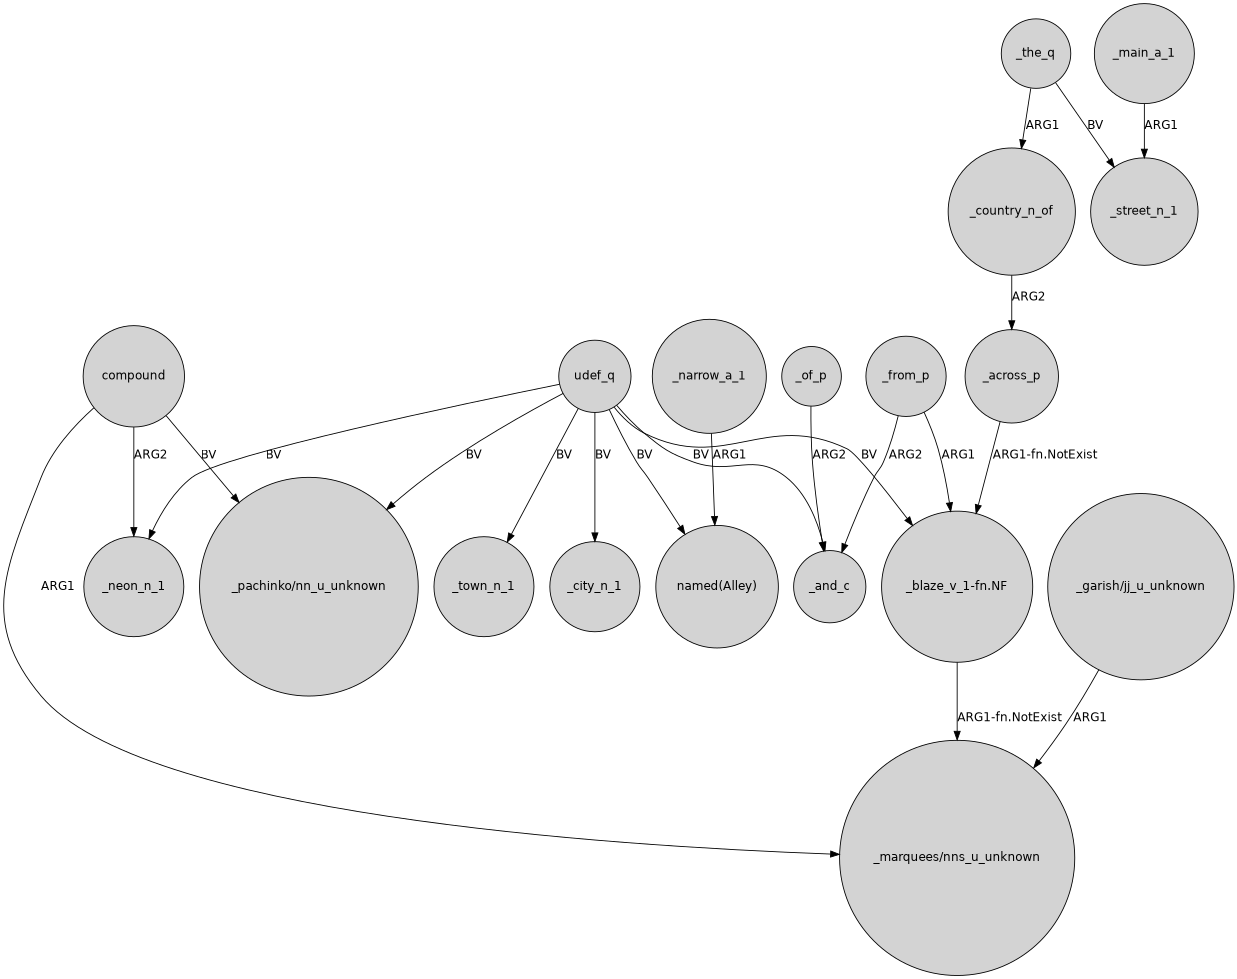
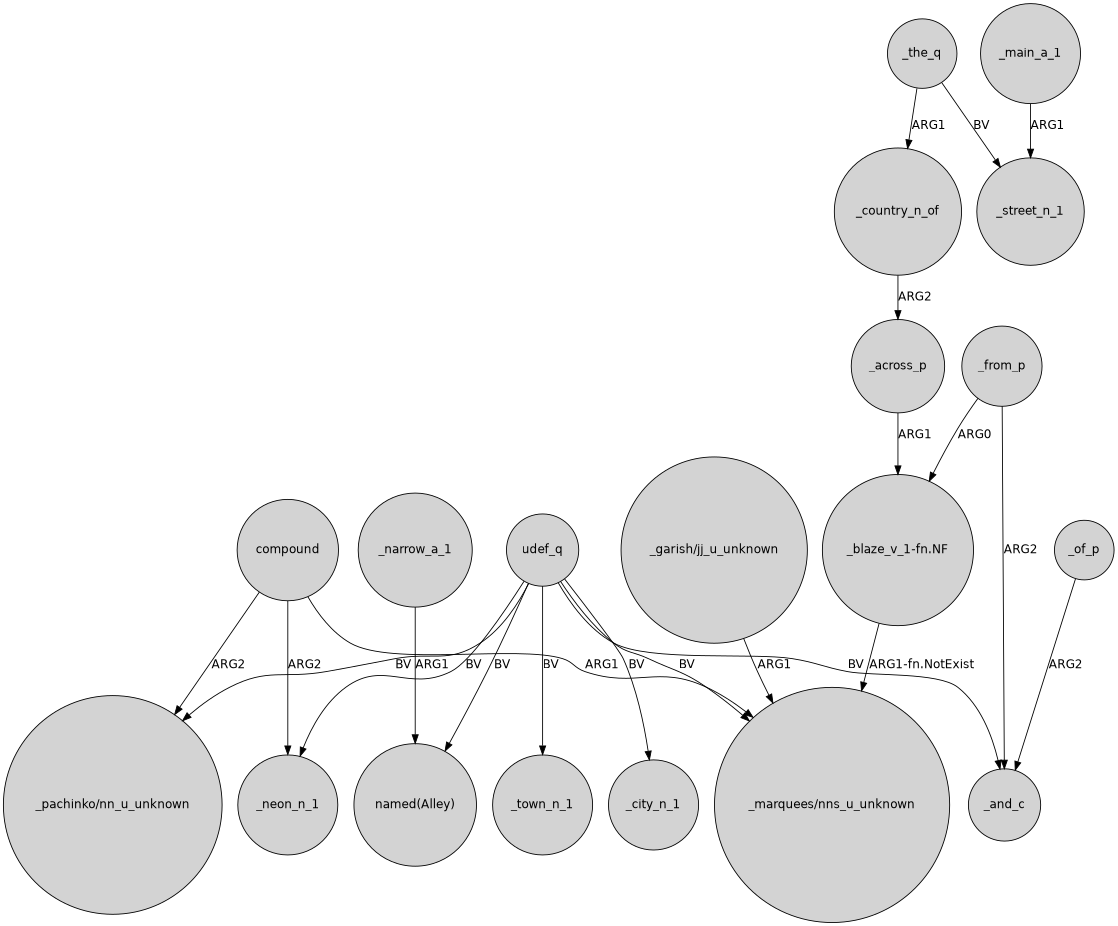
edge "udef_q" -> "_blaze_v_1-fn.NF": now "udef_q" -> "_marquees/nns_u_unknown"
edge "compound" -> "_pachinko/nn_u_unknown": label "BV" -> "ARG2"
edge "_from_p" -> "_blaze_v_1-fn.NF": label "ARG1" -> "ARG0"
edge "_across_p" -> "_blaze_v_1-fn.NF": label "ARG1-fn.NotExist" -> "ARG1"
